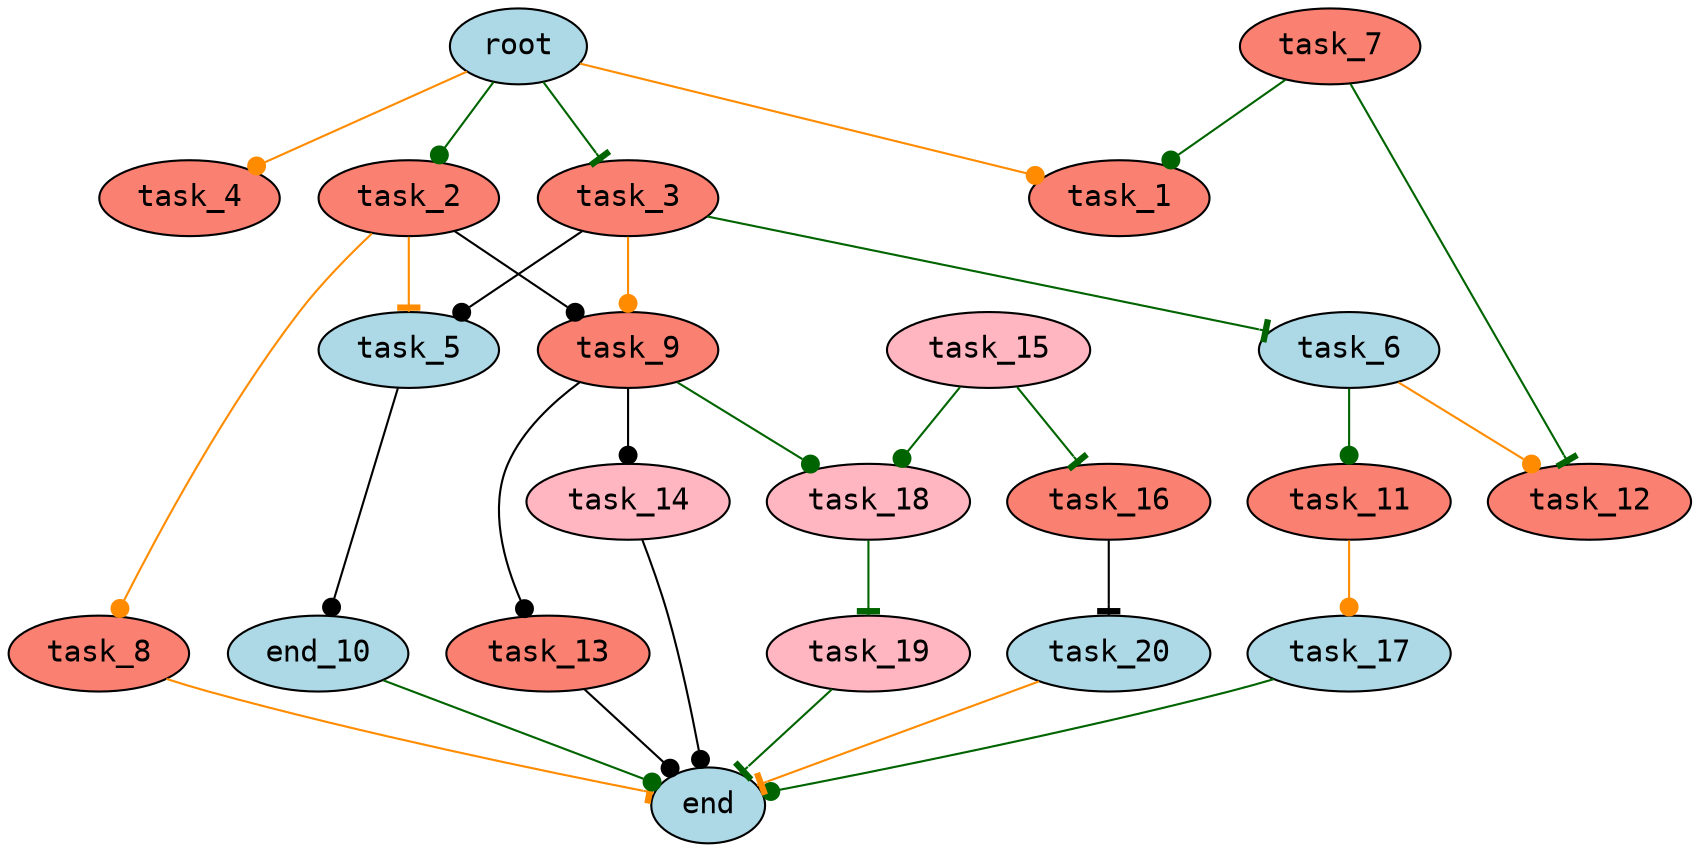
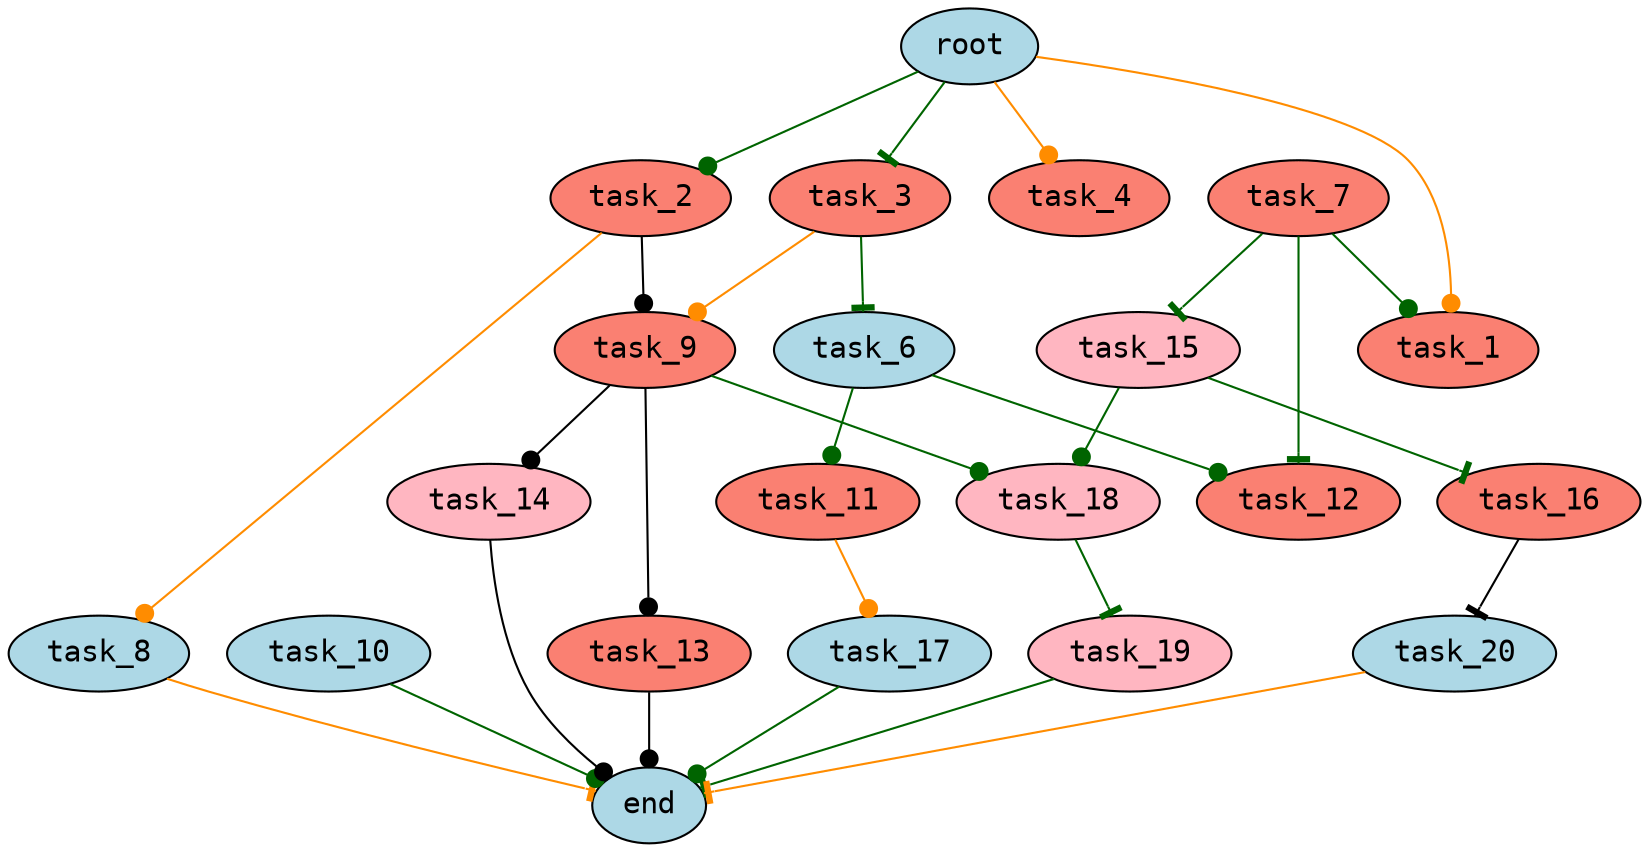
edge "task_7" -> "task_15": added
node "task_5": removed
edge "task_6" -> "task_12": color darkorange -> darkgreen
node "task_8": fillcolor salmon -> lightblue
node "end_10": label "end_10" -> "task_10"
